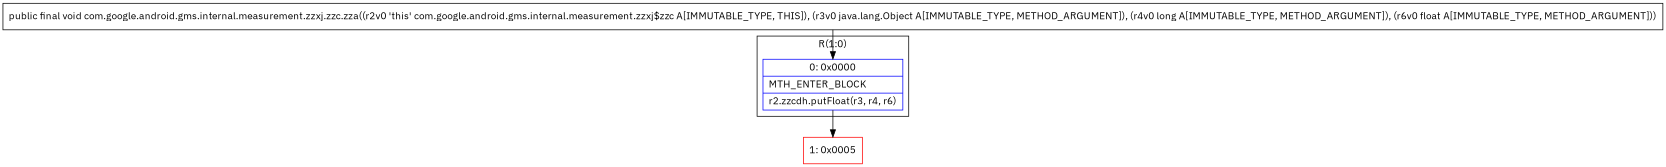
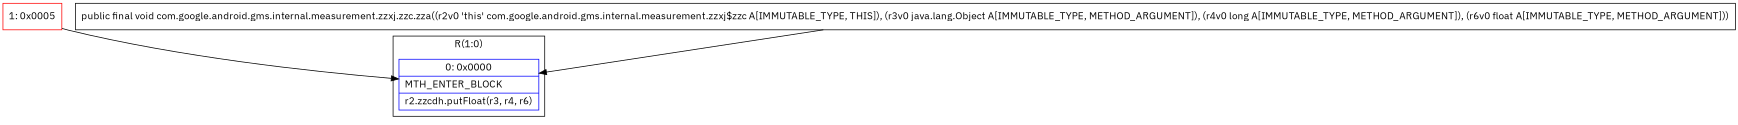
edge "0: 0x0000" -> "1: 0x0005": reversed
